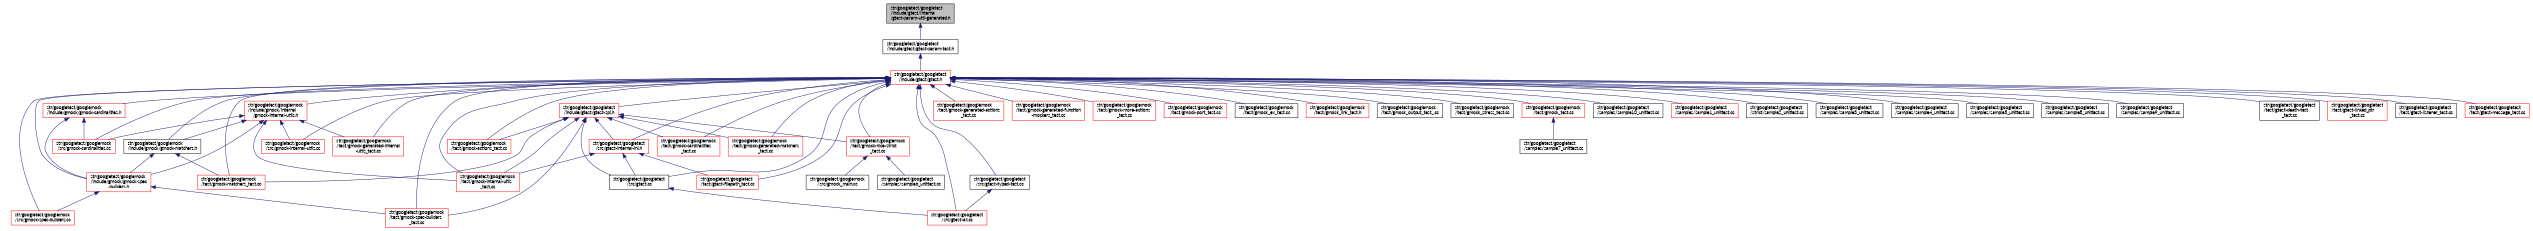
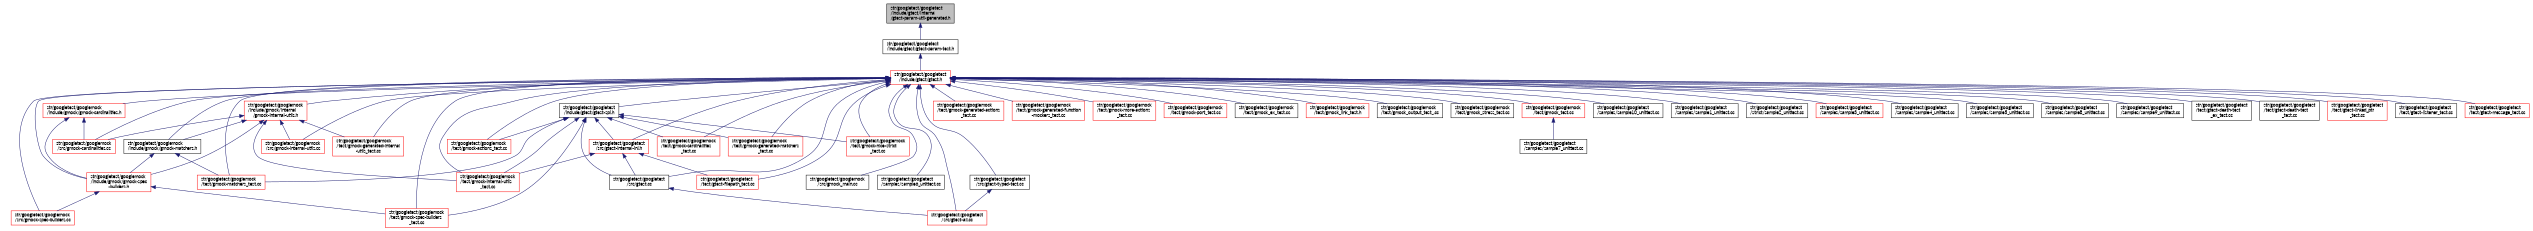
node "str/googletest/googletest /include/gtest/gtest-spi.h": color red -> black
node "str/googletest/googletest /samples/sample1_unittest.cc": color red -> black
node "str/googletest/googletest /samples/sample3_unittest.cc": color black -> red
node "str/googletest/googletest /test/gtest-death-test _ex_test.cc": added
edge "str/googletest/googlemock /src/gmock_main.cc" -> "str/googletest/googlemock /test/gmock-nice-strict _test.cc": now "str/googletest/googlemock /src/gmock_main.cc" -> "str/googletest/googletest /include/gtest/gtest.h"
edge "str/googletest/googletest /samples/sample6_unittest.cc" -> "str/googletest/googlemock /test/gmock-nice-strict _test.cc": now "str/googletest/googletest /samples/sample6_unittest.cc" -> "str/googletest/googletest /include/gtest/gtest.h"
